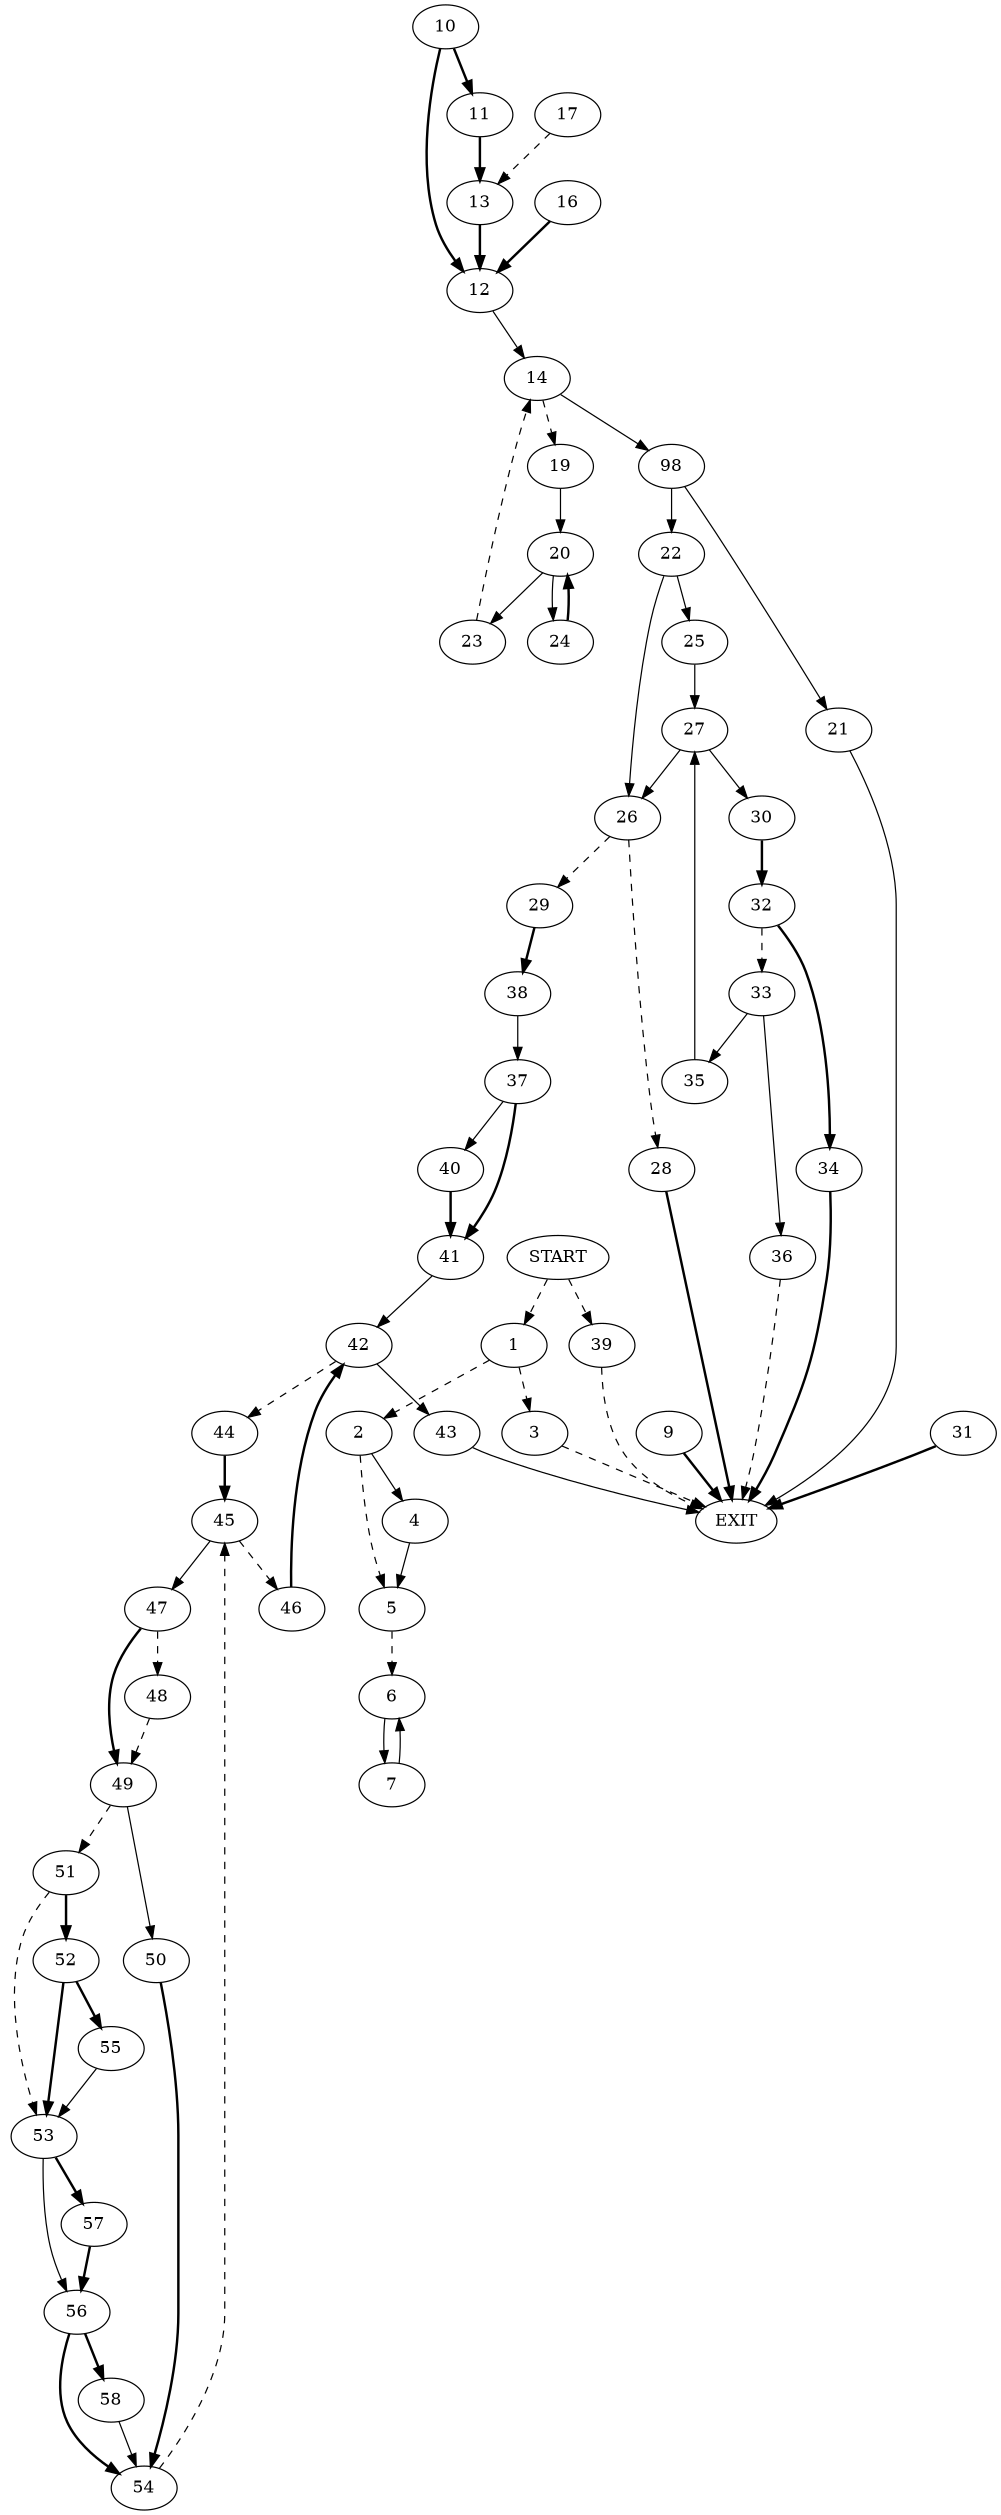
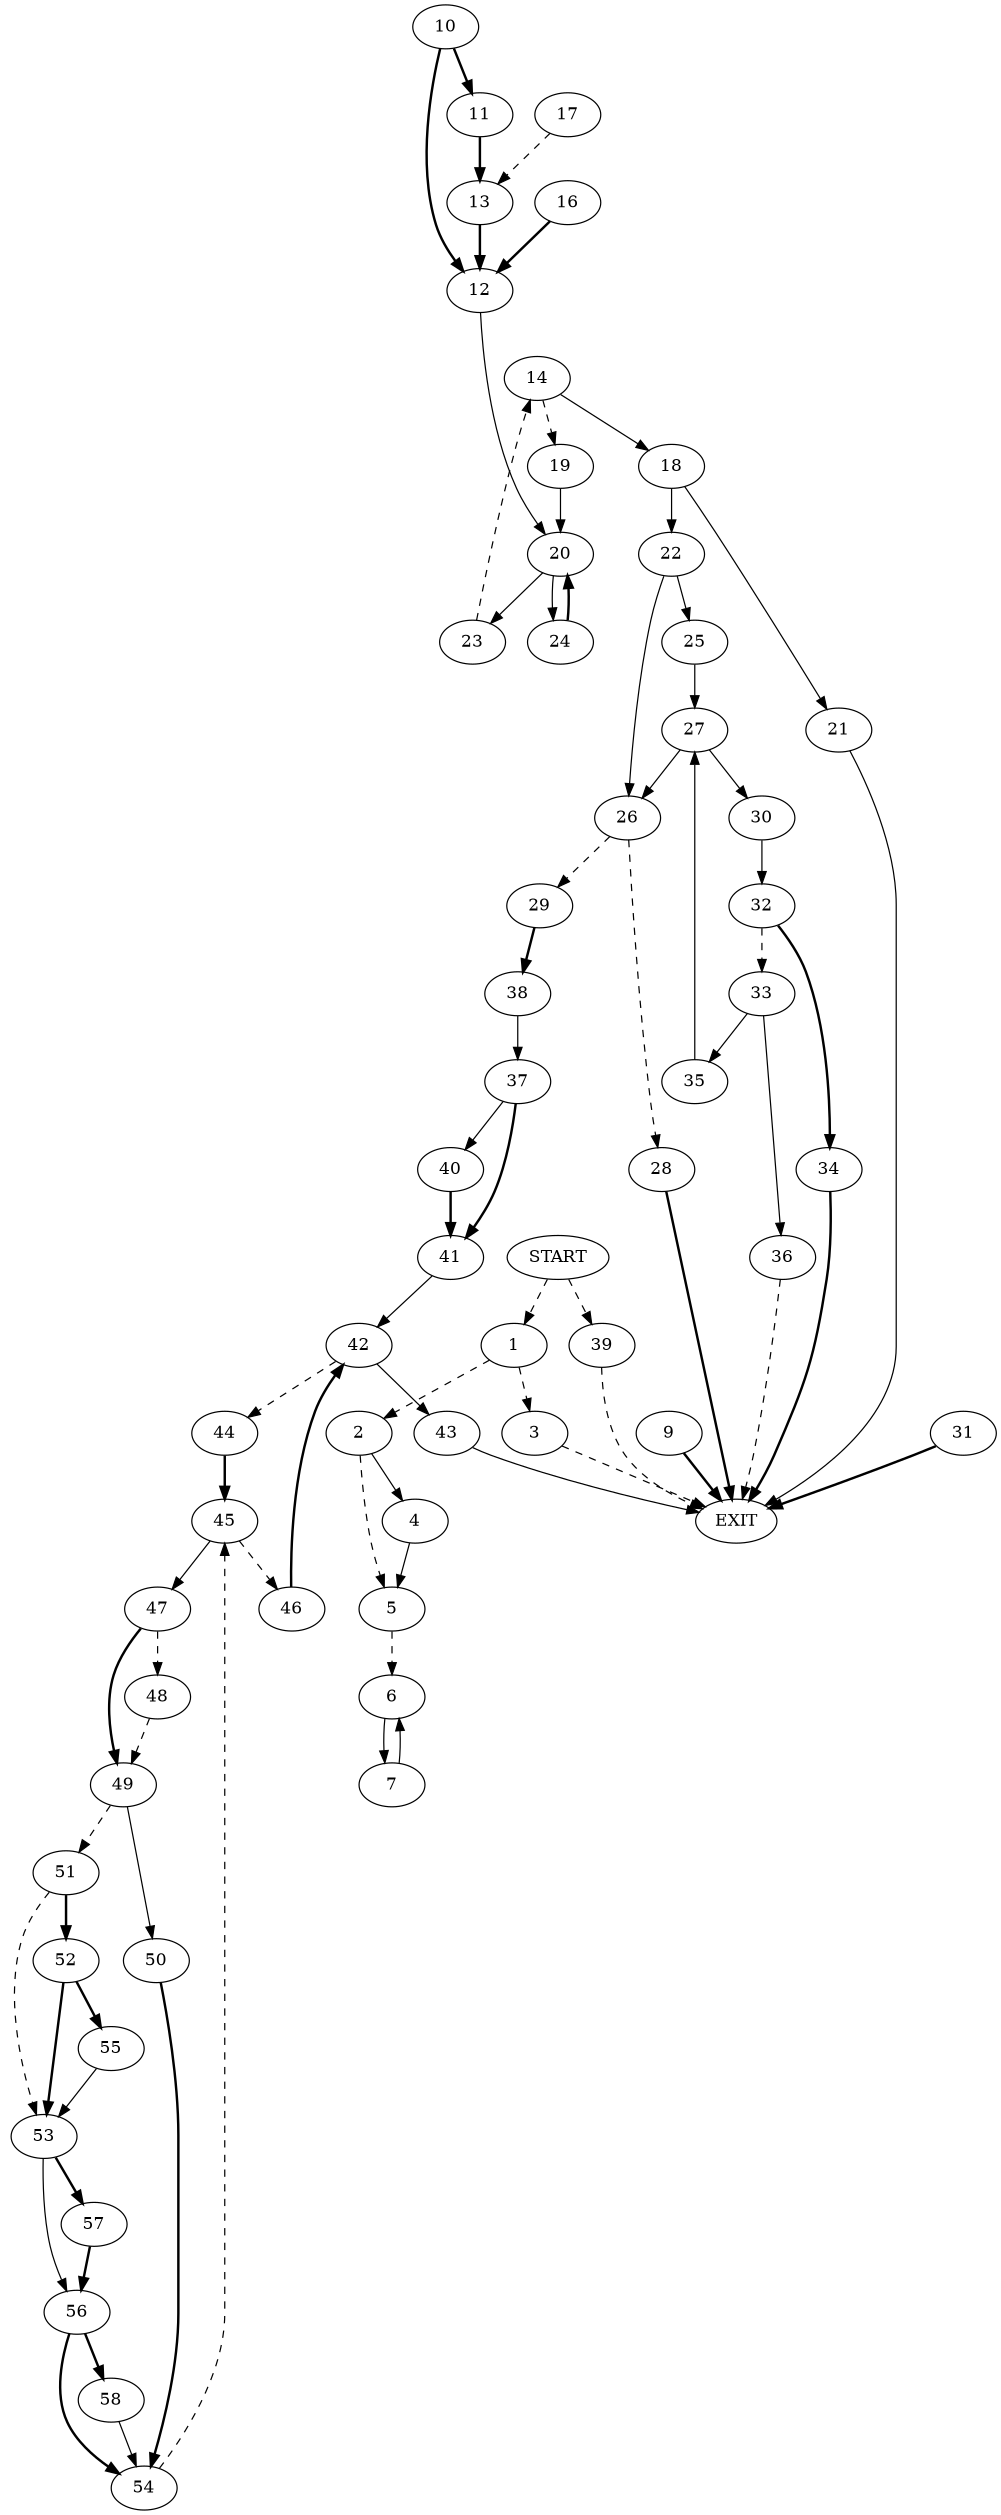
edge "12" -> "14": now "12" -> "20"
node "98": label "98" -> "18"
edge "30" -> "32": style bold -> solid
